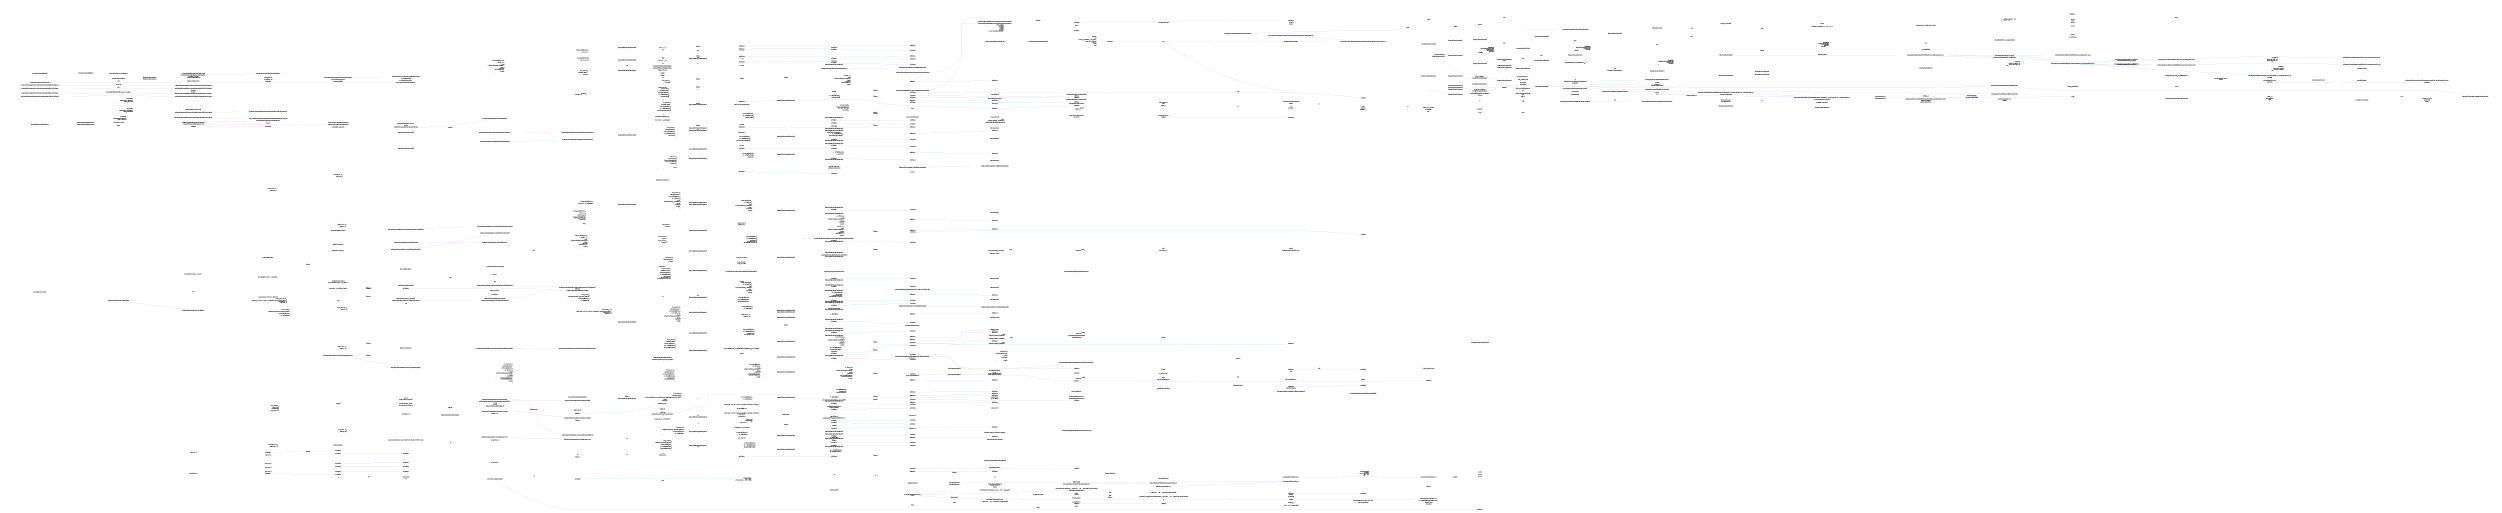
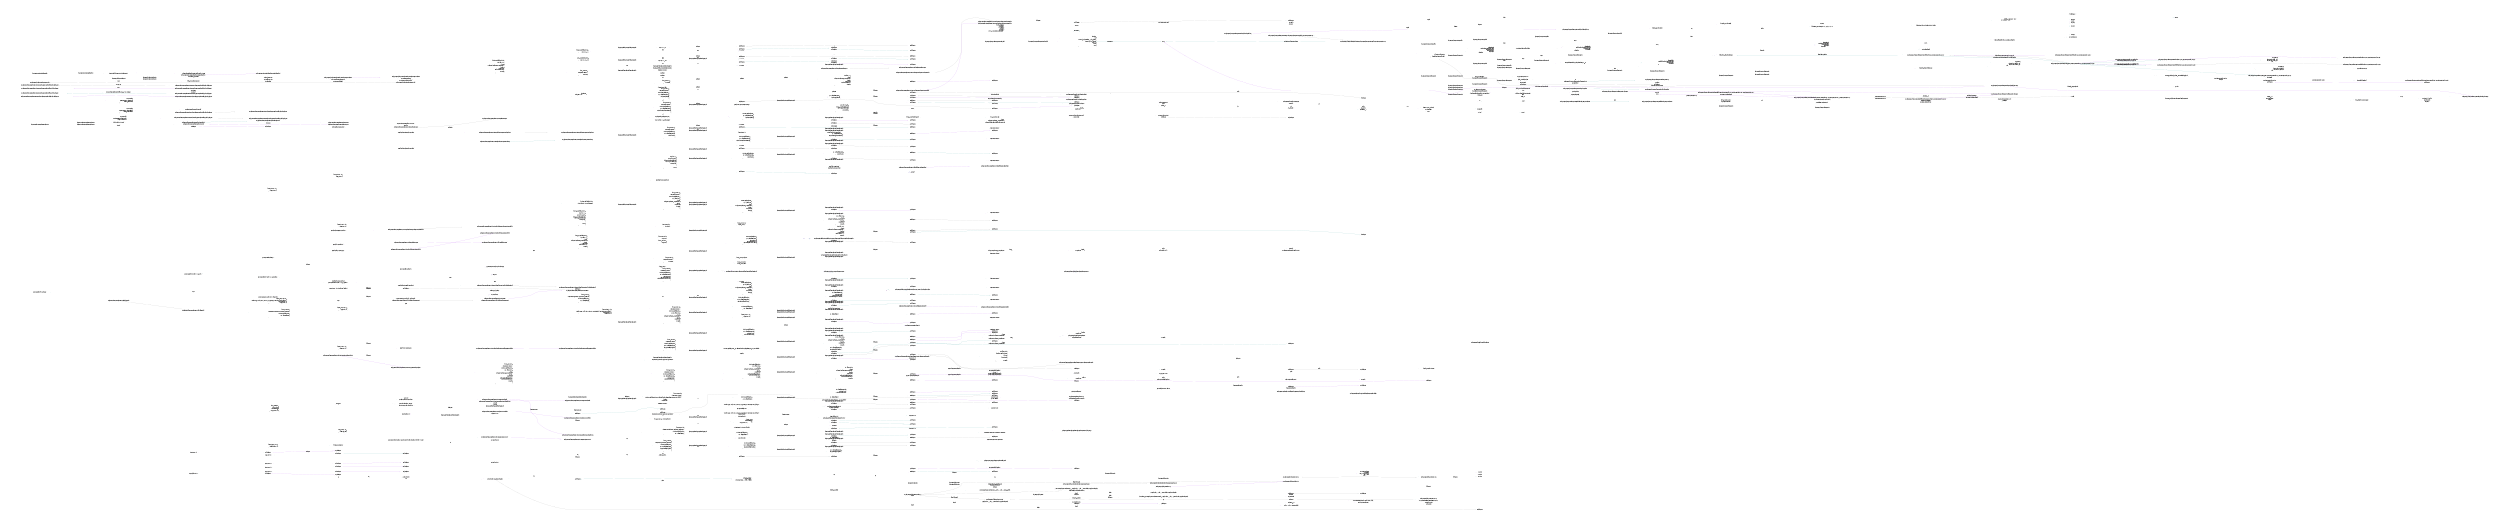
edge "Nancy.ViewEngines.Spark.NancyViewFolder.NancyViewFile" -> "this.created = DateTime.Now.Ticks": removed, label "Nancy.ViewEngines.Spark.NancyViewFolder.NancyViewFile"
